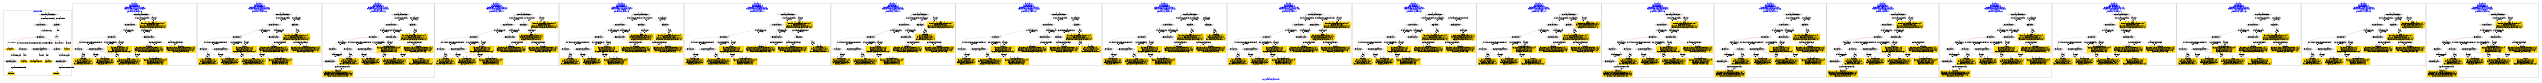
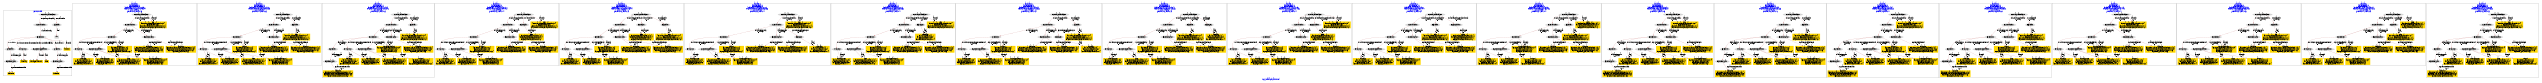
node "E69_Death1": fillcolor gold -> lightgray
node "appellation": label "appellation" -> "name"
